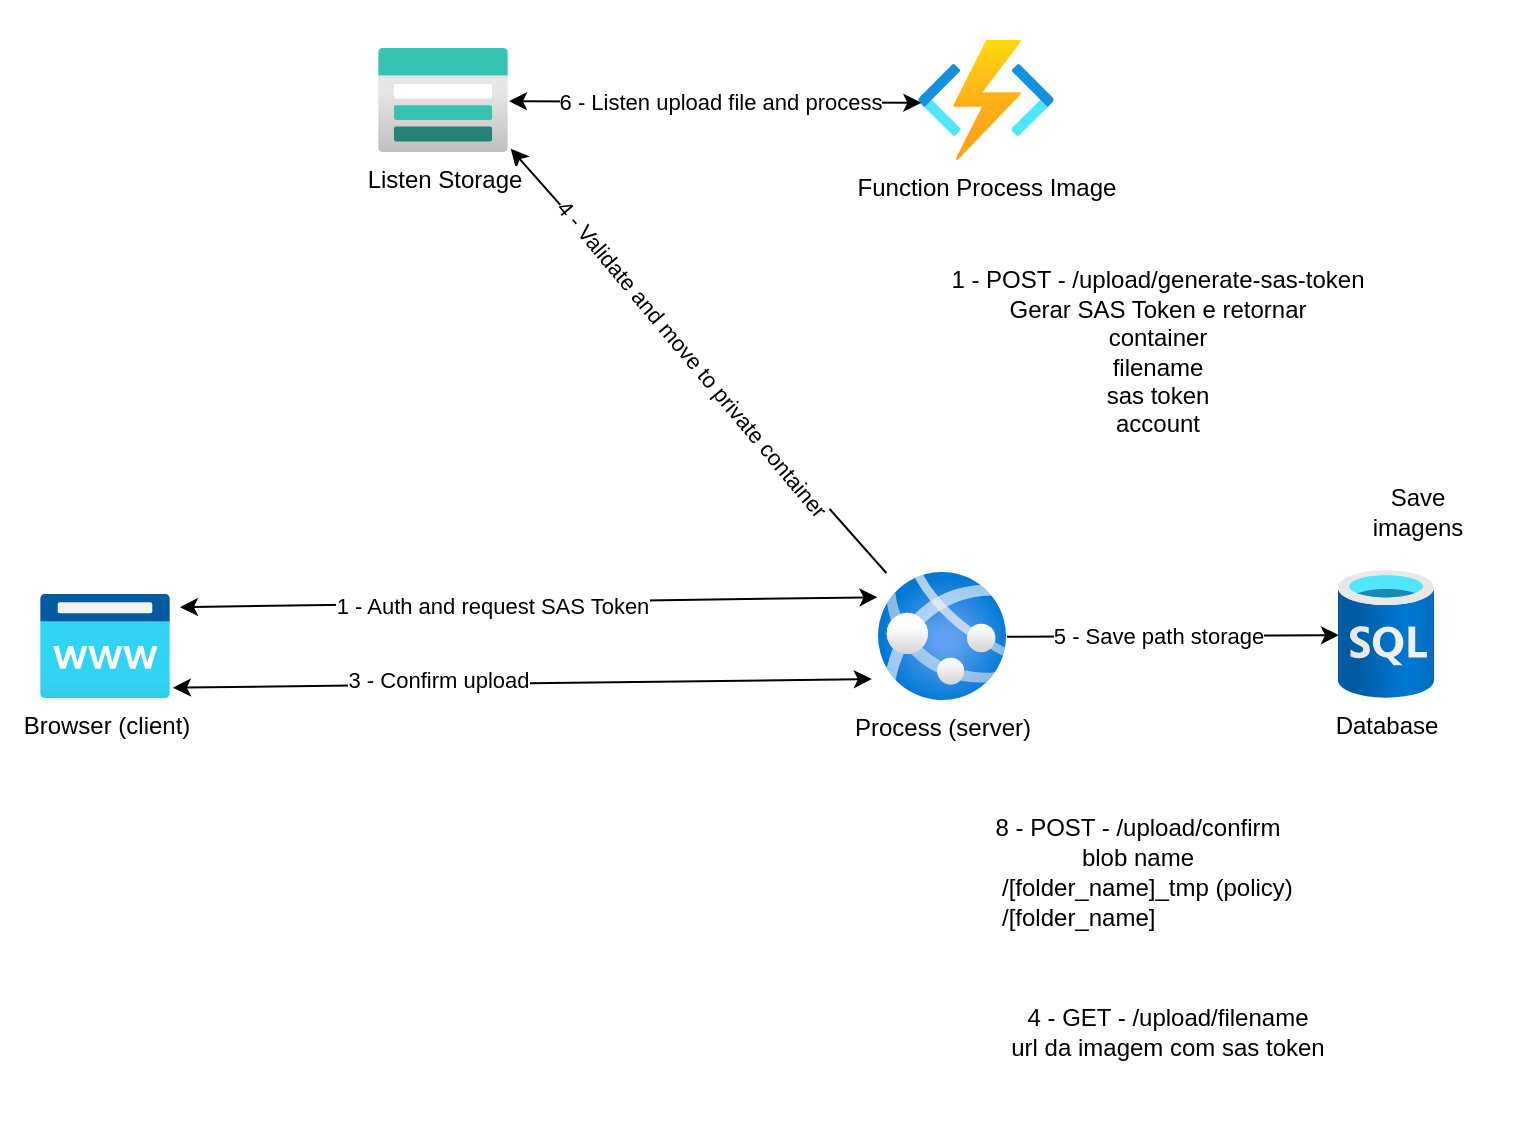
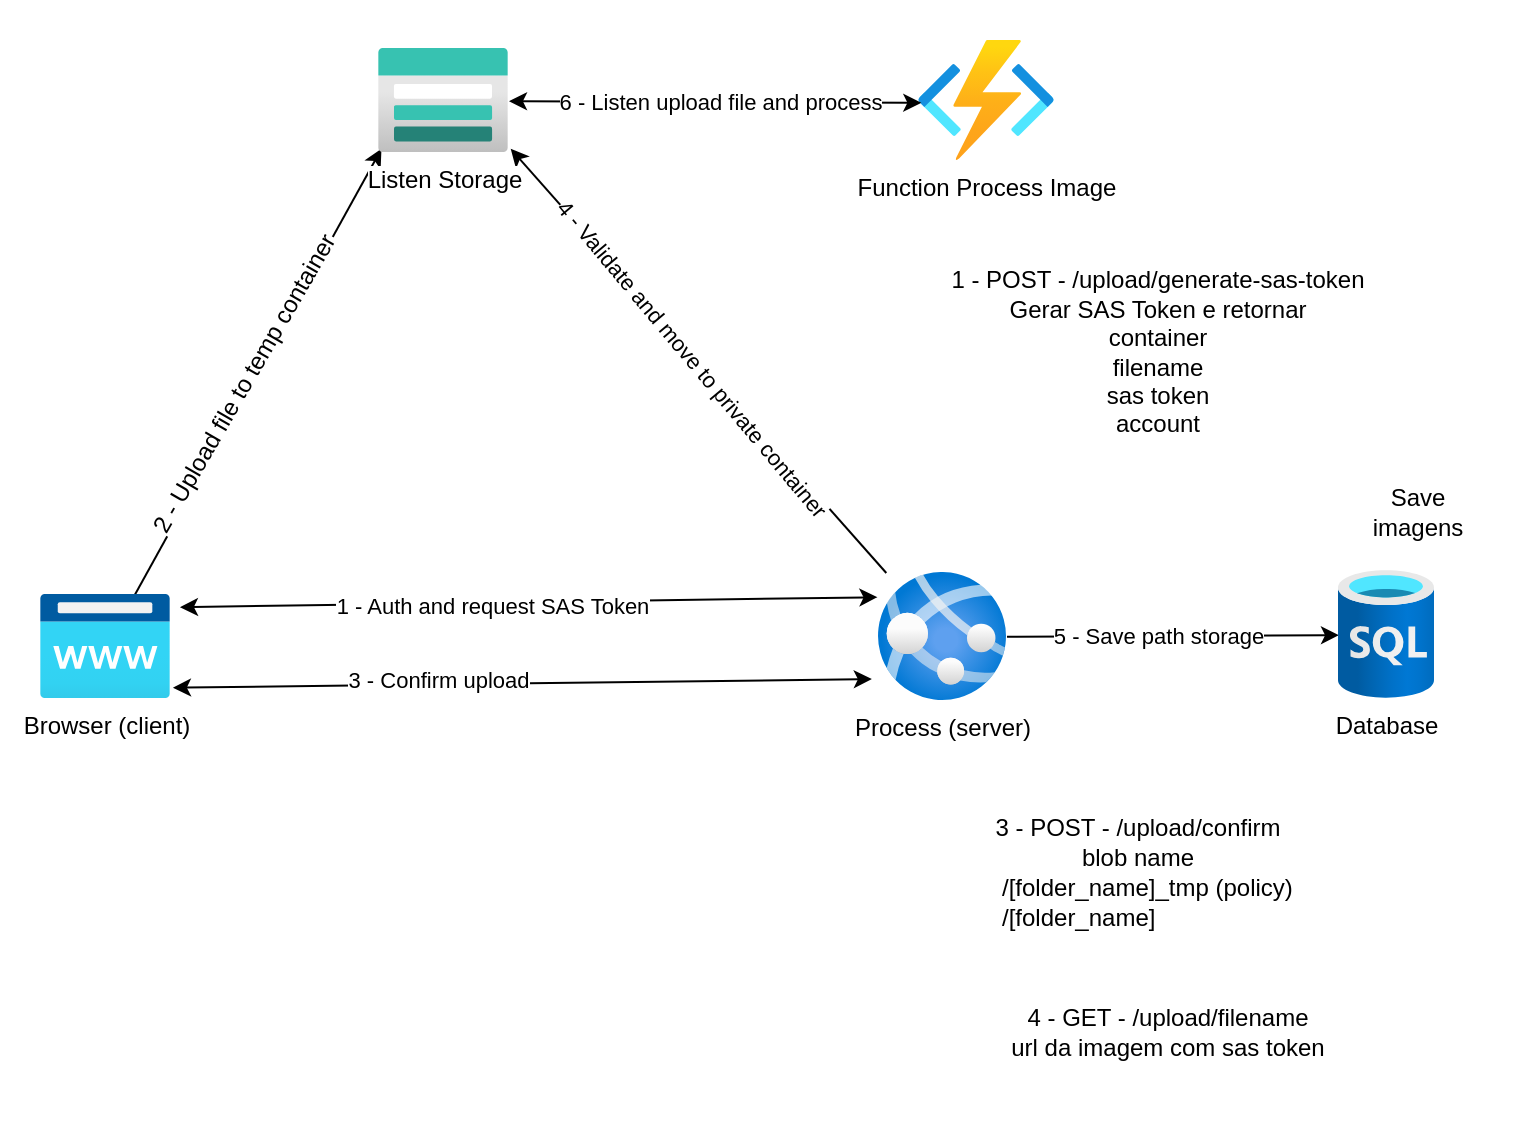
edge "Browser (client)" -> "Listen Storage": added, label "2 - Upload file to temp container"
node "8 - POST - /upload/confirm blob name": label "8 - POST - /upload/confirm blob name" -> "3 - POST - /upload/confirm blob name"
